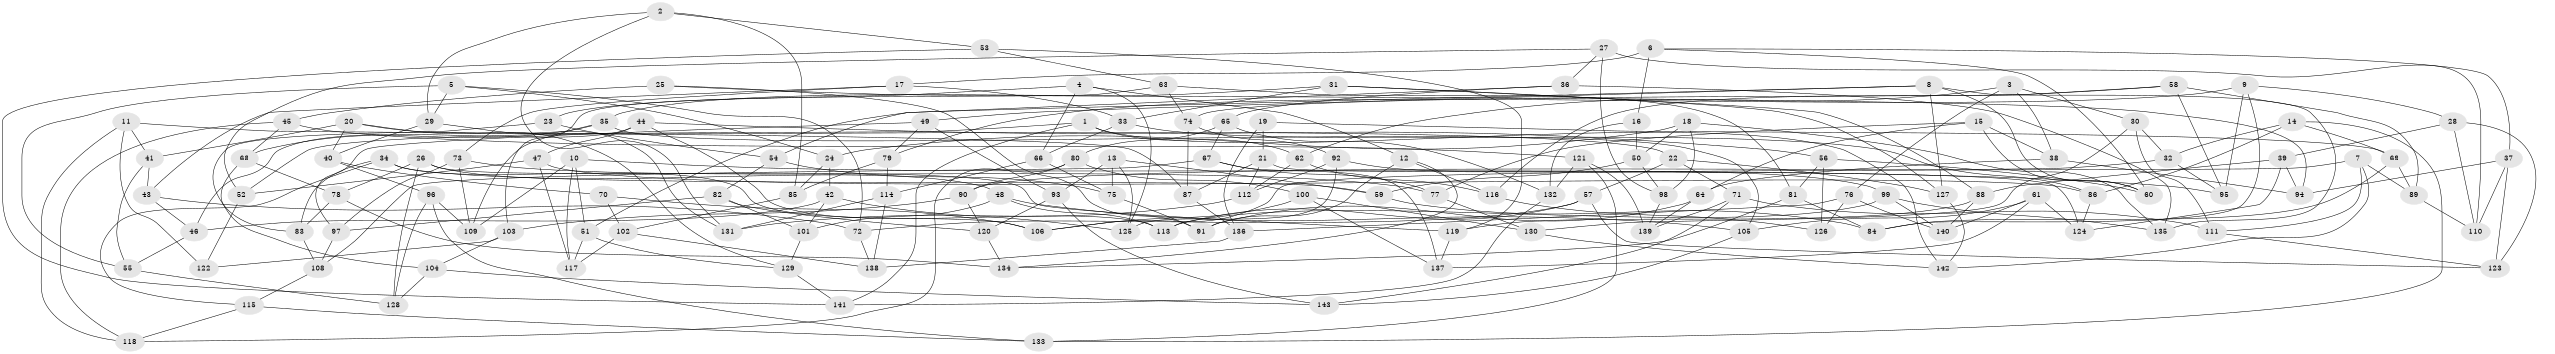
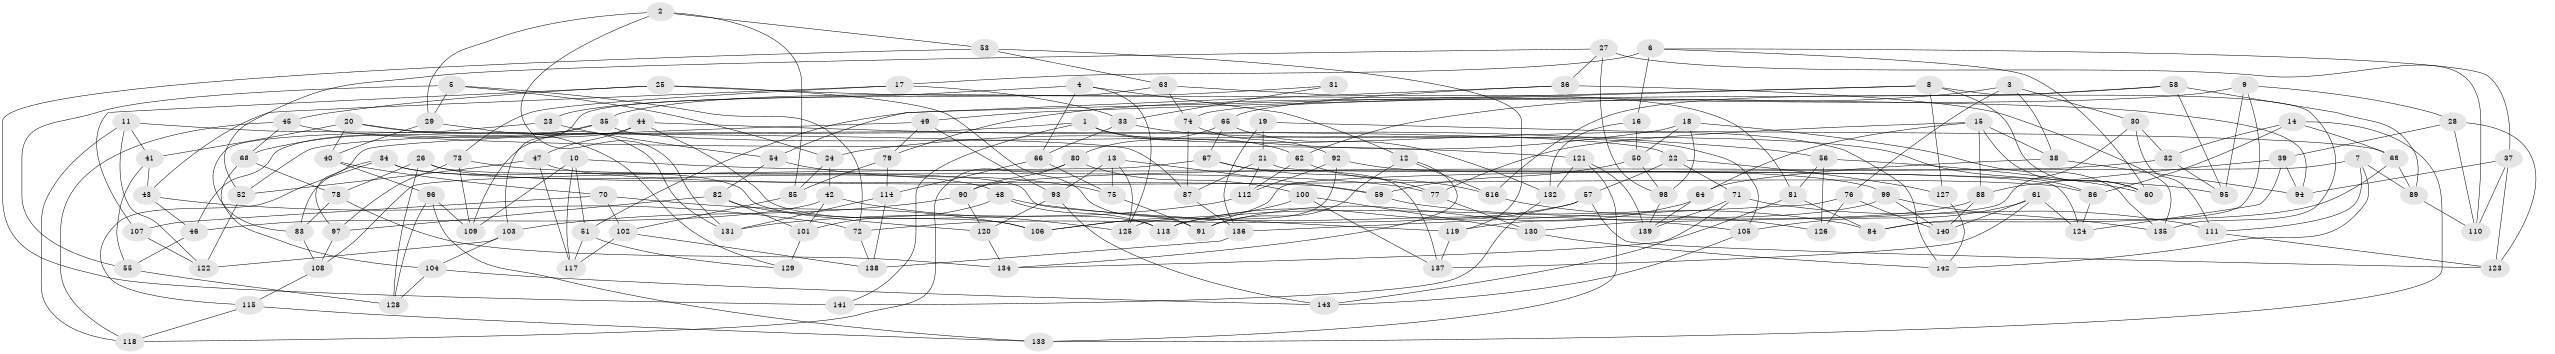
edge "31" -- "88": now "15" -- "88"
edge "31" -- "127": removed
node "116": label "116" -> "616"
node "107": added
edge "129" -- "141": removed
